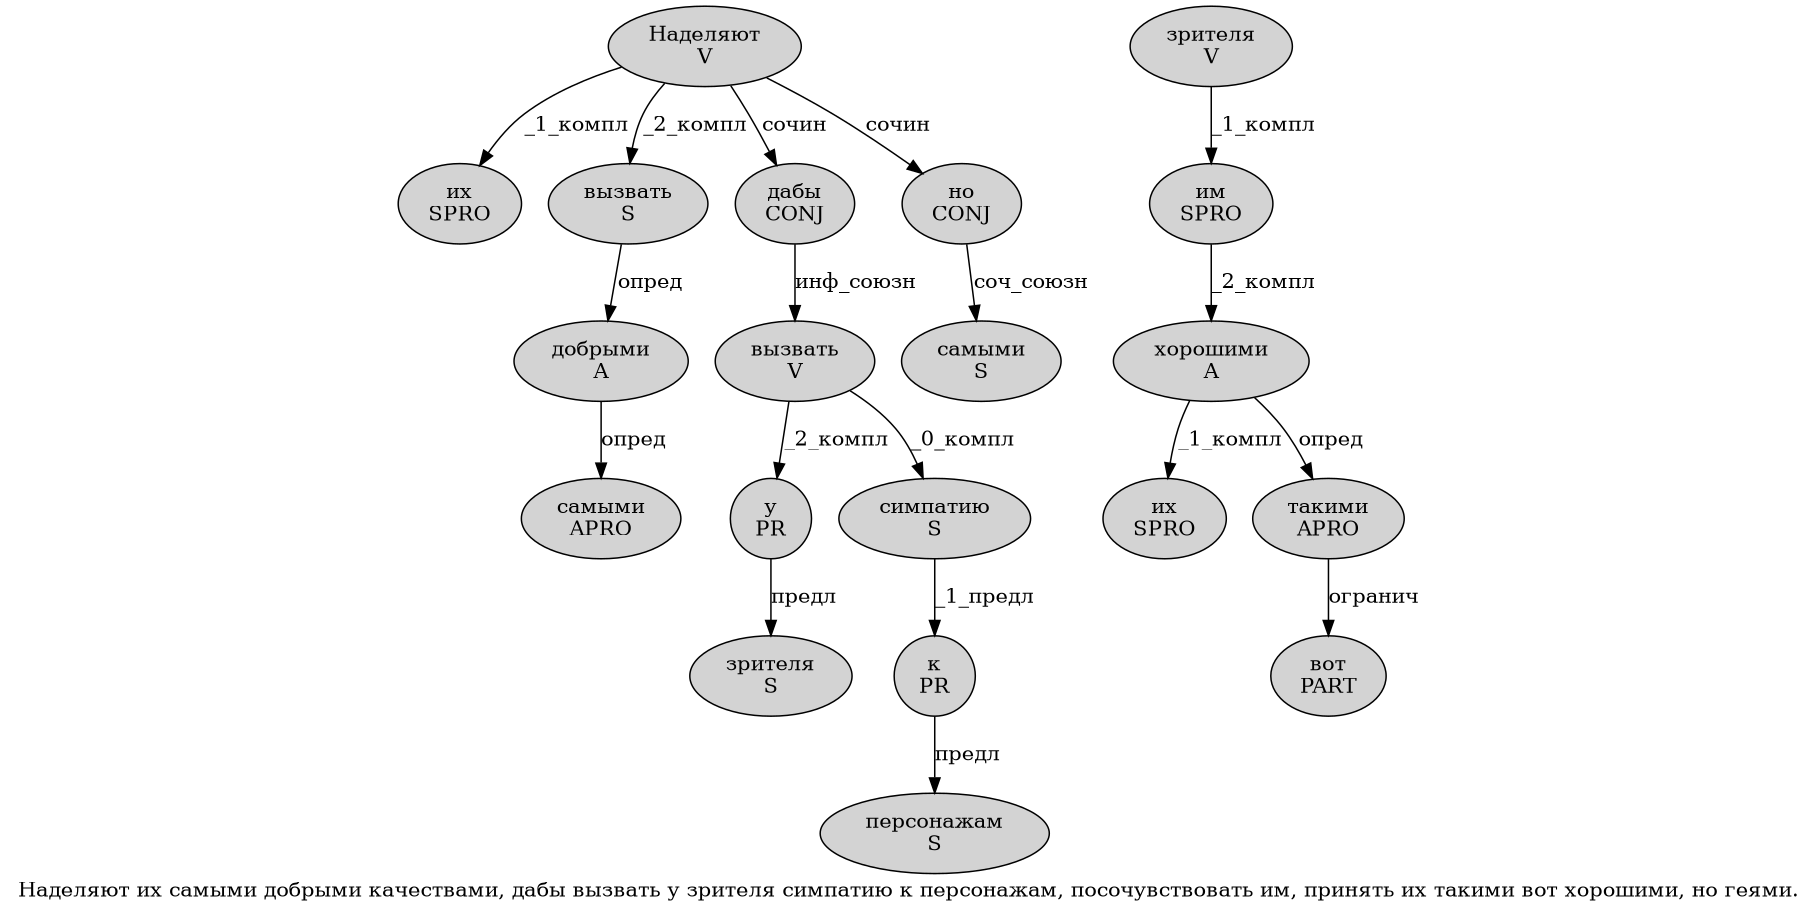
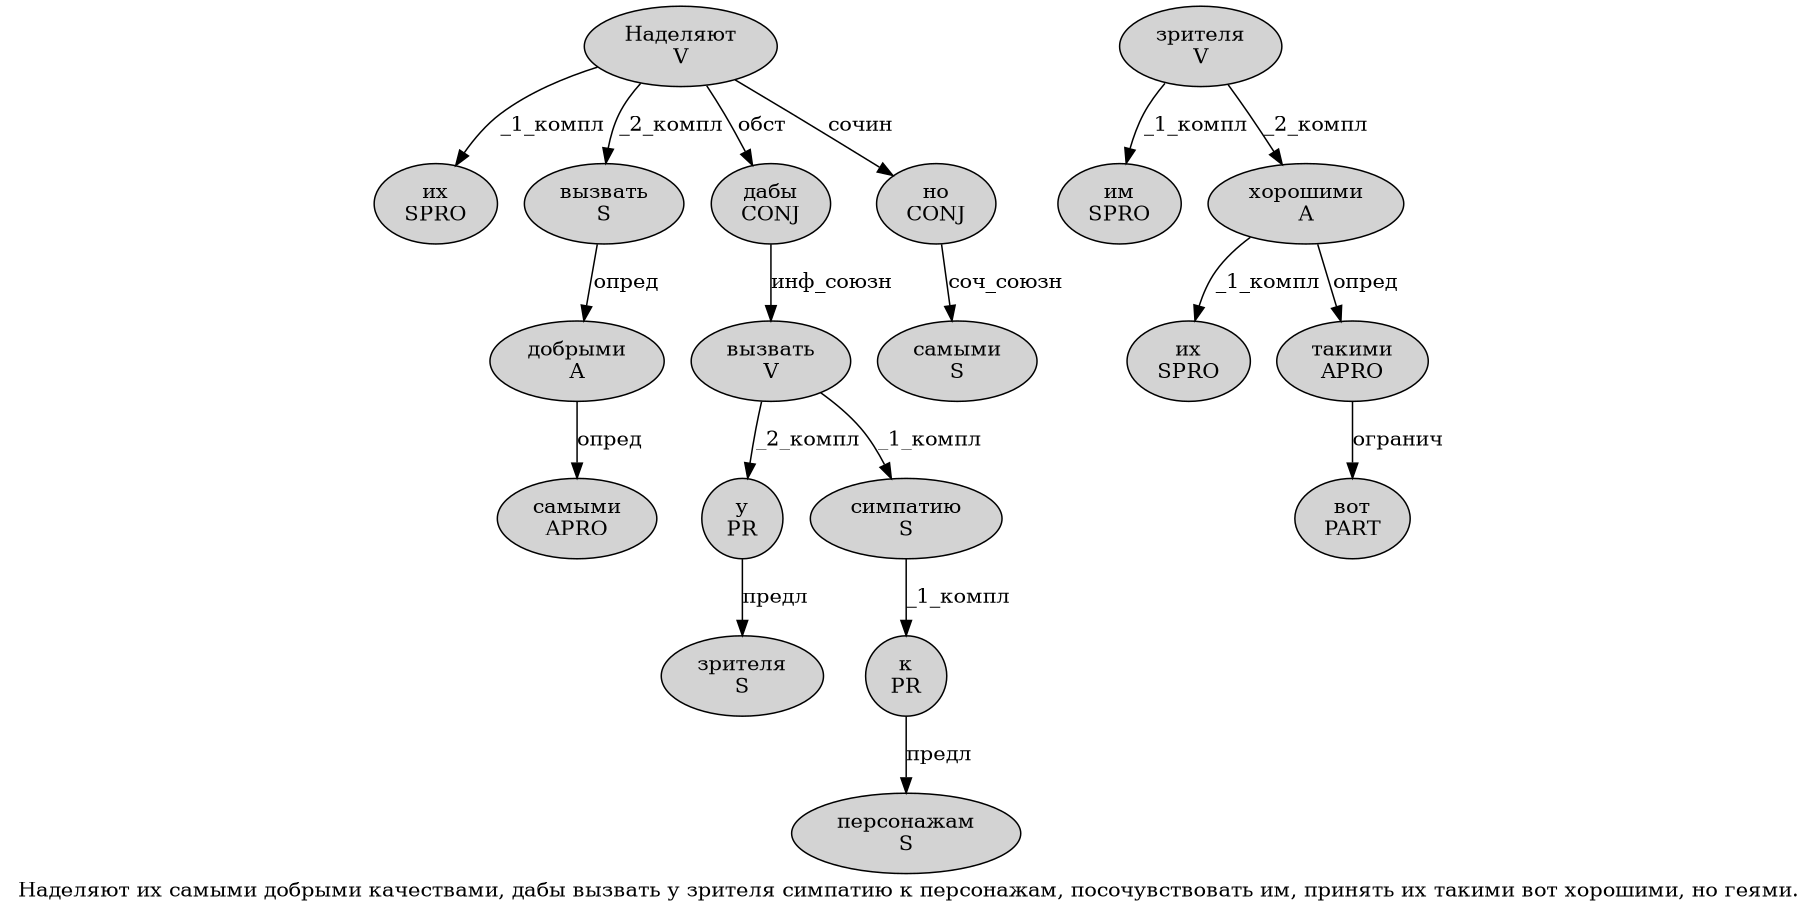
edge "Наделяют V" -> "дабы CONJ": label "сочин" -> "обст"
edge "им SPRO" -> "хорошими A": now "зрителя V" -> "хорошими A"
edge "вызвать V" -> "симпатию S": label "_0_компл" -> "_1_компл"
edge "симпатию S" -> "к PR": label "_1_предл" -> "_1_компл"
